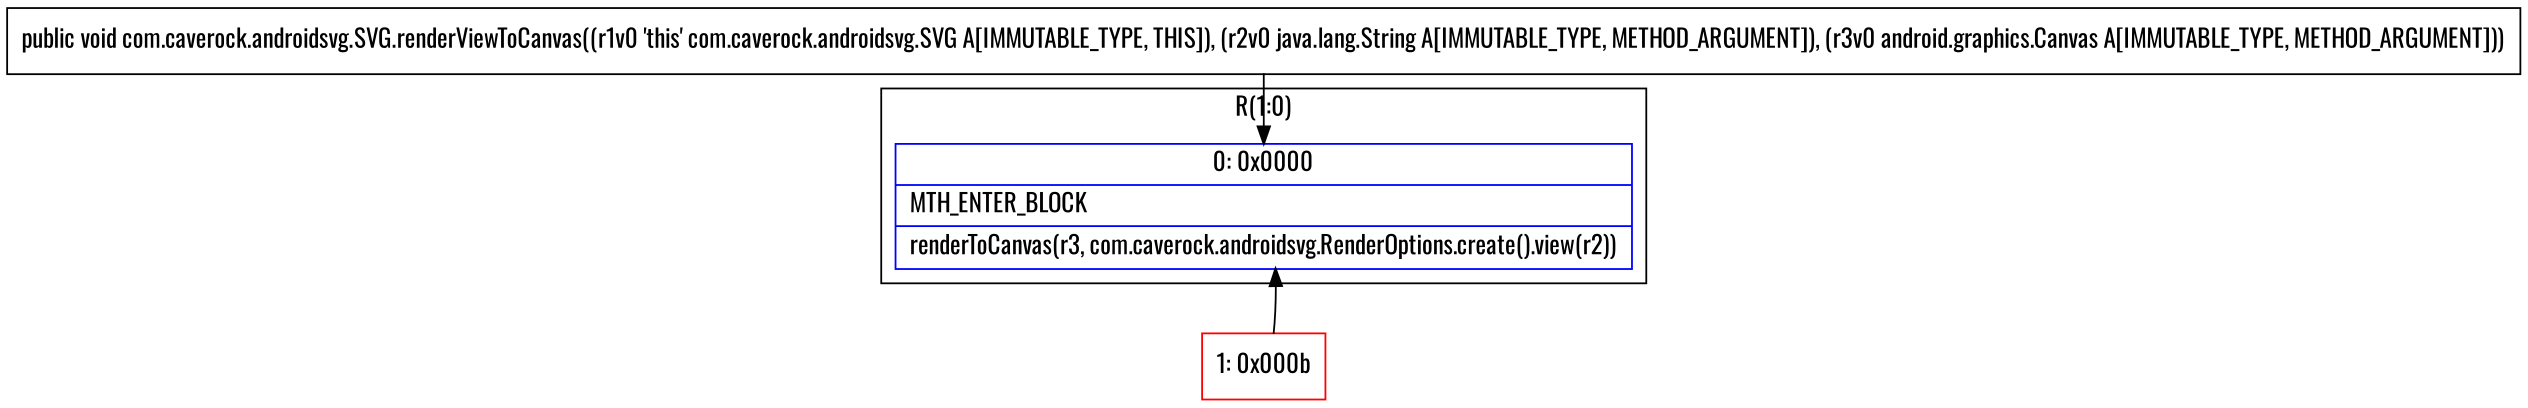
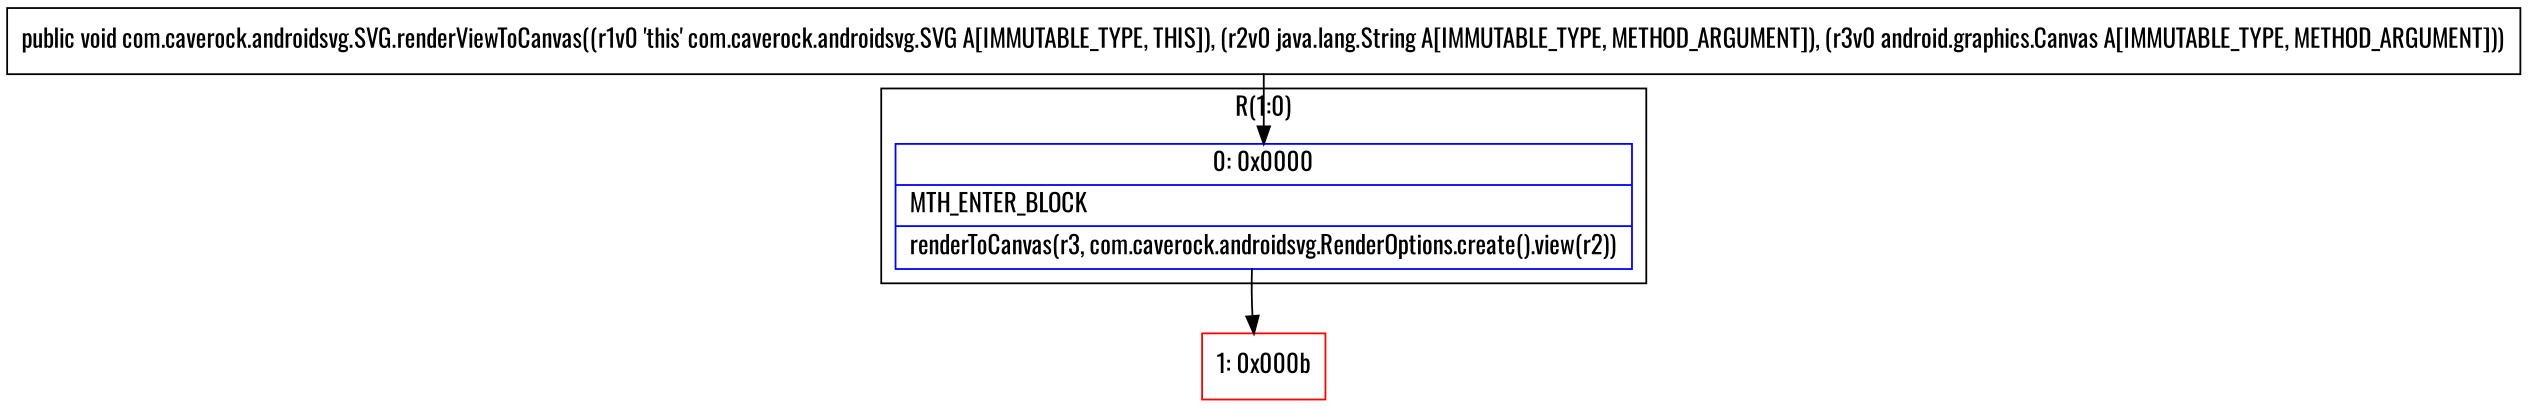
edge "1: 0x000b" -> "0: 0x0000": reversed
